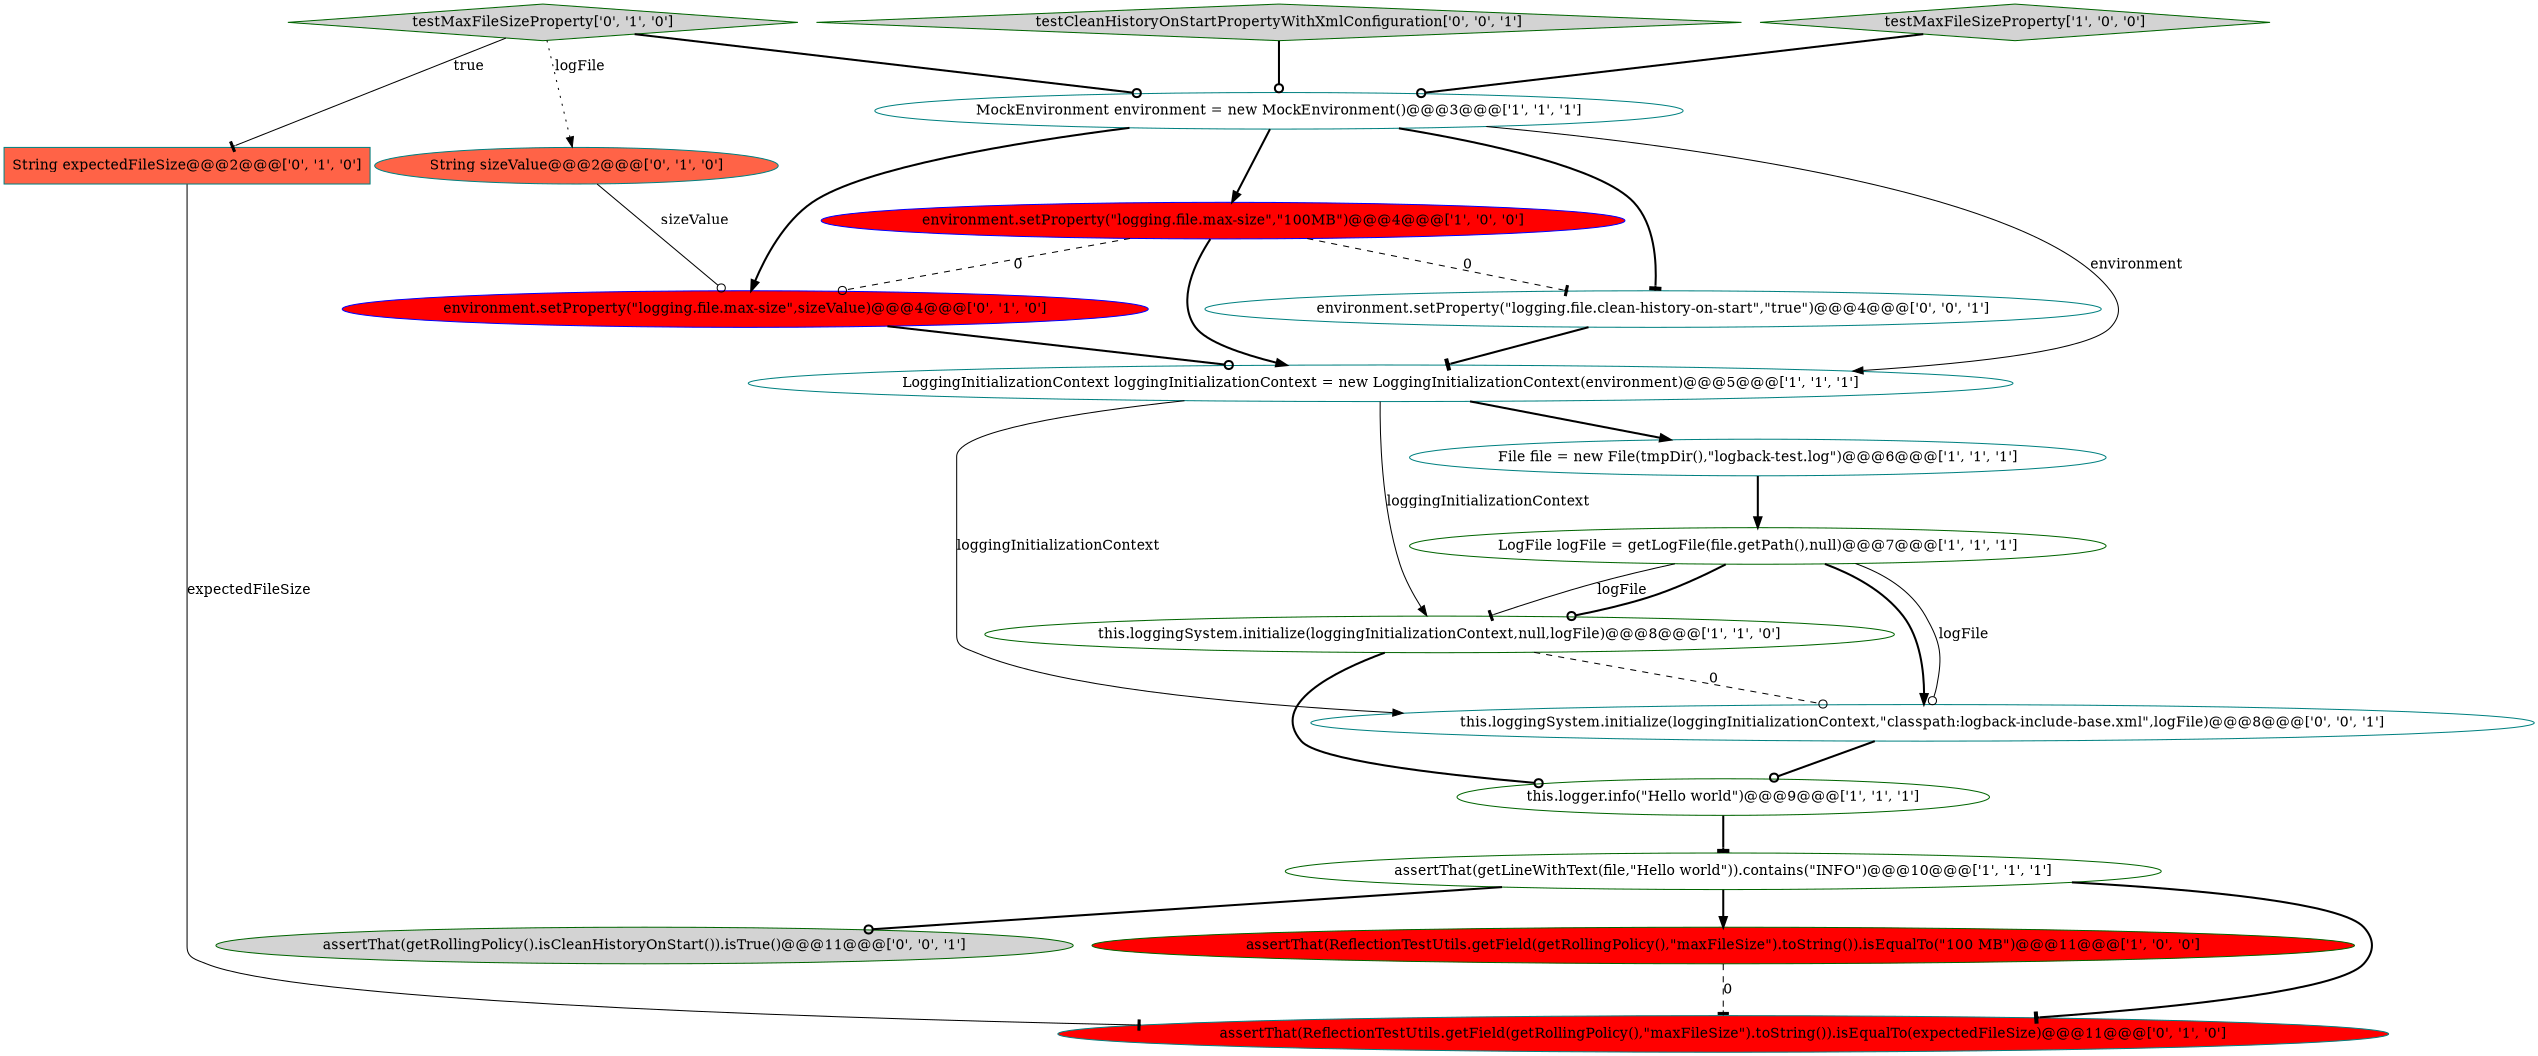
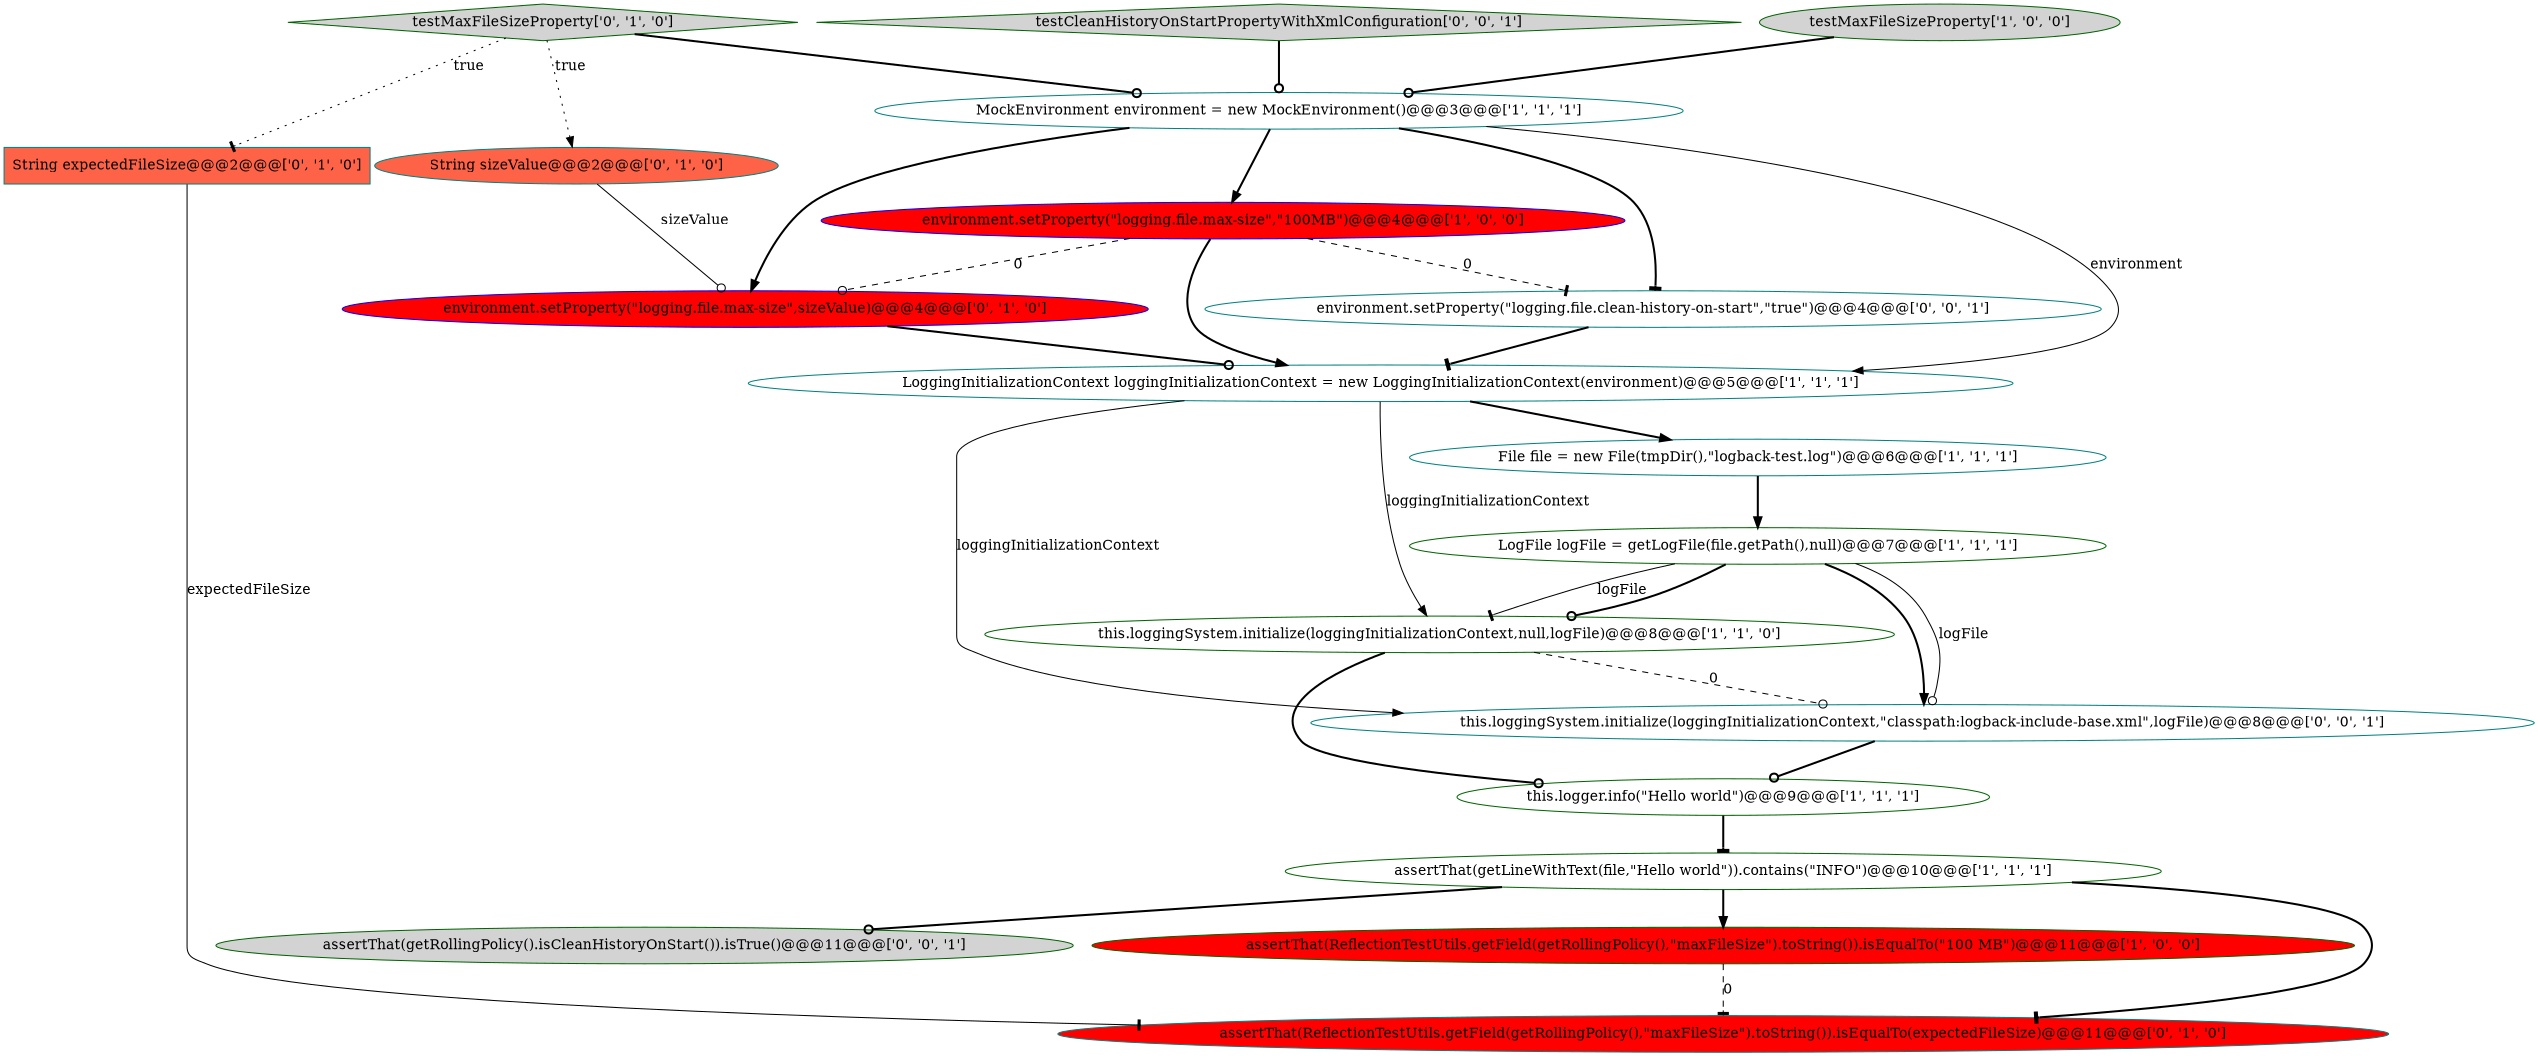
node "testMaxFileSizeProperty['1', '0', '0']": shape diamond -> ellipse
edge "testMaxFileSizeProperty['0', '1', '0']" -> "String sizeValue@@@2@@@['0', '1', '0']": label "logFile" -> "true"
edge "testMaxFileSizeProperty['0', '1', '0']" -> "String expectedFileSize@@@2@@@['0', '1', '0']": style solid -> dotted
